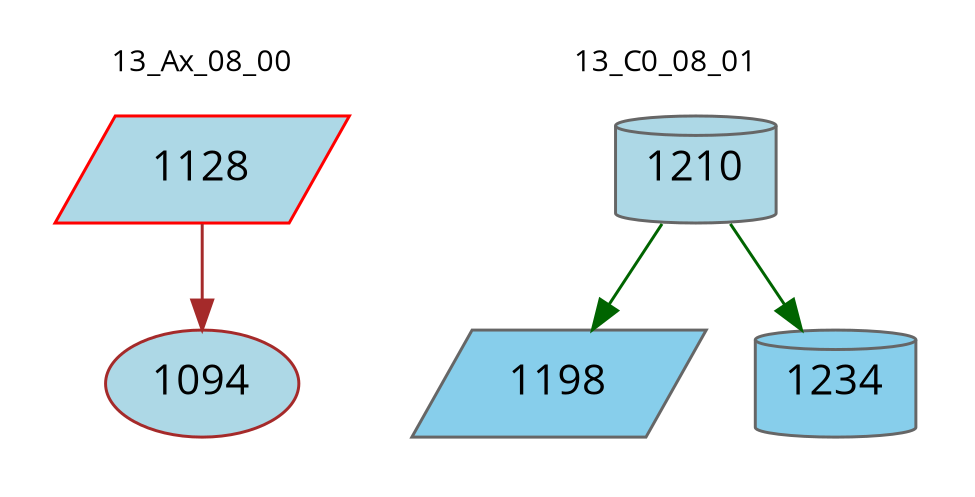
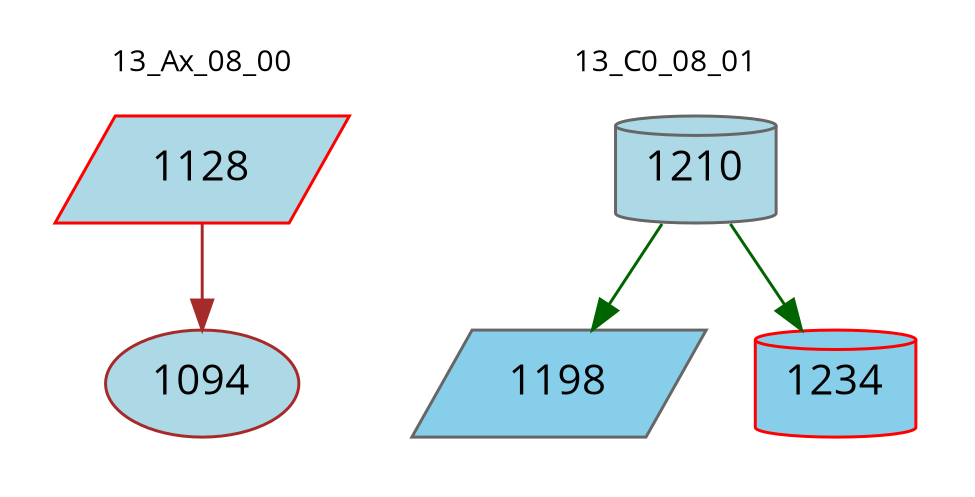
node "1234": color gray40 -> red
